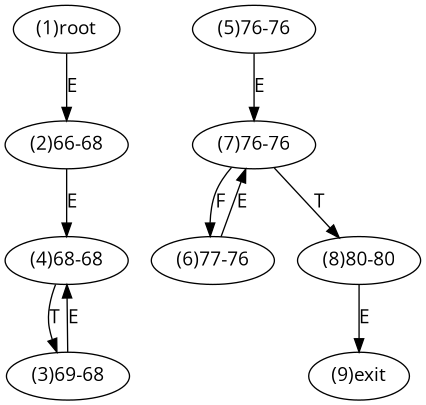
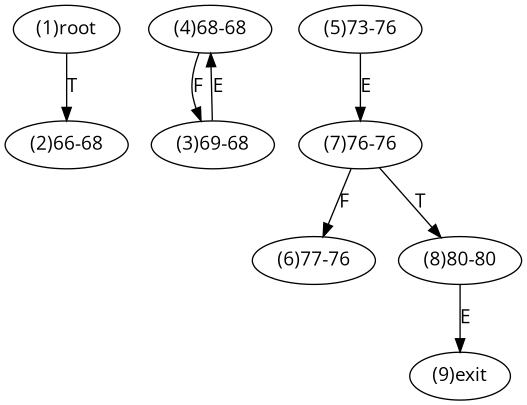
node "(5)76-76": label "(5)76-76" -> "(5)73-76"
edge "(1)root" -> "(2)66-68": label "E" -> "T"
edge "(2)66-68" -> "(4)68-68": removed, label "E"
edge "(6)77-76" -> "(7)76-76": removed, label "E"
edge "(4)68-68" -> "(3)69-68": label "T" -> "F"
